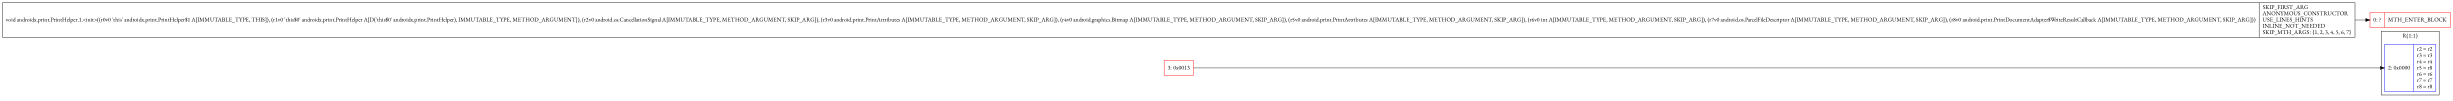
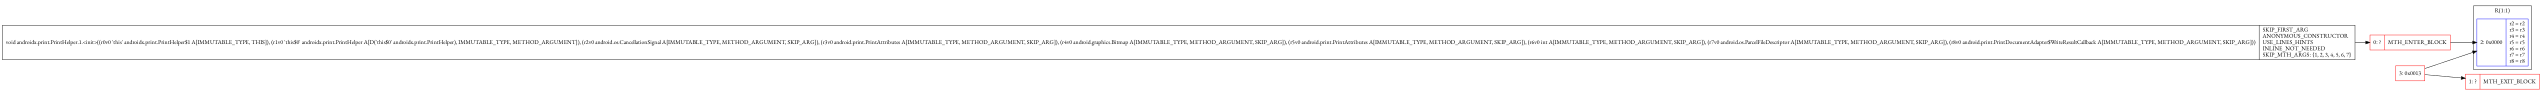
edge "0: ?" -> "2: 0x0000": added
node "2: 0x0000": text "r5 = r8" -> "r5 = r5"
node "1: ?": added
